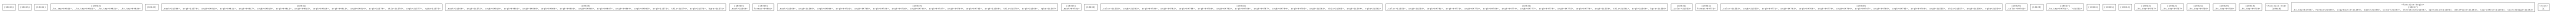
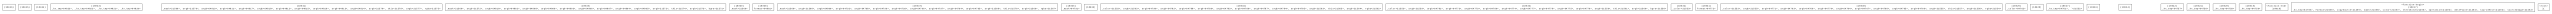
node "(18042)": removed
node "(18025)": removed
node "(18023) _hx_tmp<64757>": removed
